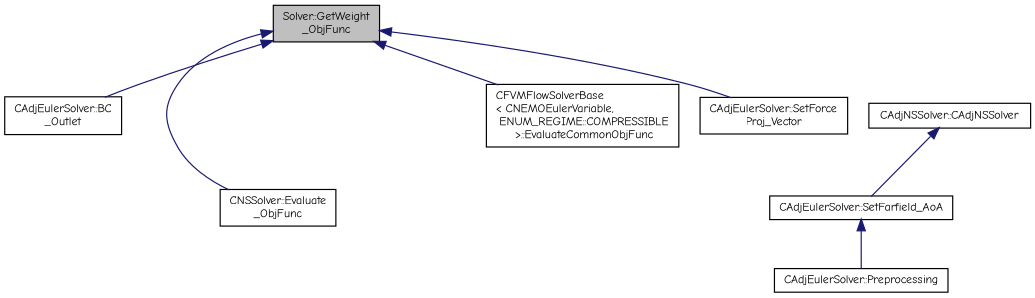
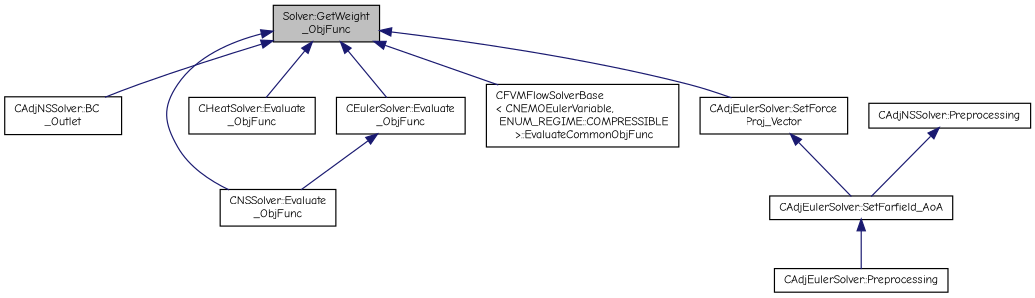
node "CAdjEulerSolver::BC _Outlet": label "CAdjEulerSolver::BC _Outlet" -> "CAdjNSSolver::BC _Outlet"
node "CHeatSolver::Evaluate _ObjFunc": added
node "CEulerSolver::Evaluate _ObjFunc": added
node "CAdjNSSolver::CAdjNSSolver": label "CAdjNSSolver::CAdjNSSolver" -> "CAdjNSSolver::Preprocessing"
edge "CAdjEulerSolver::SetFarfield_AoA" -> "CAdjEulerSolver::SetForce Proj_Vector": added
